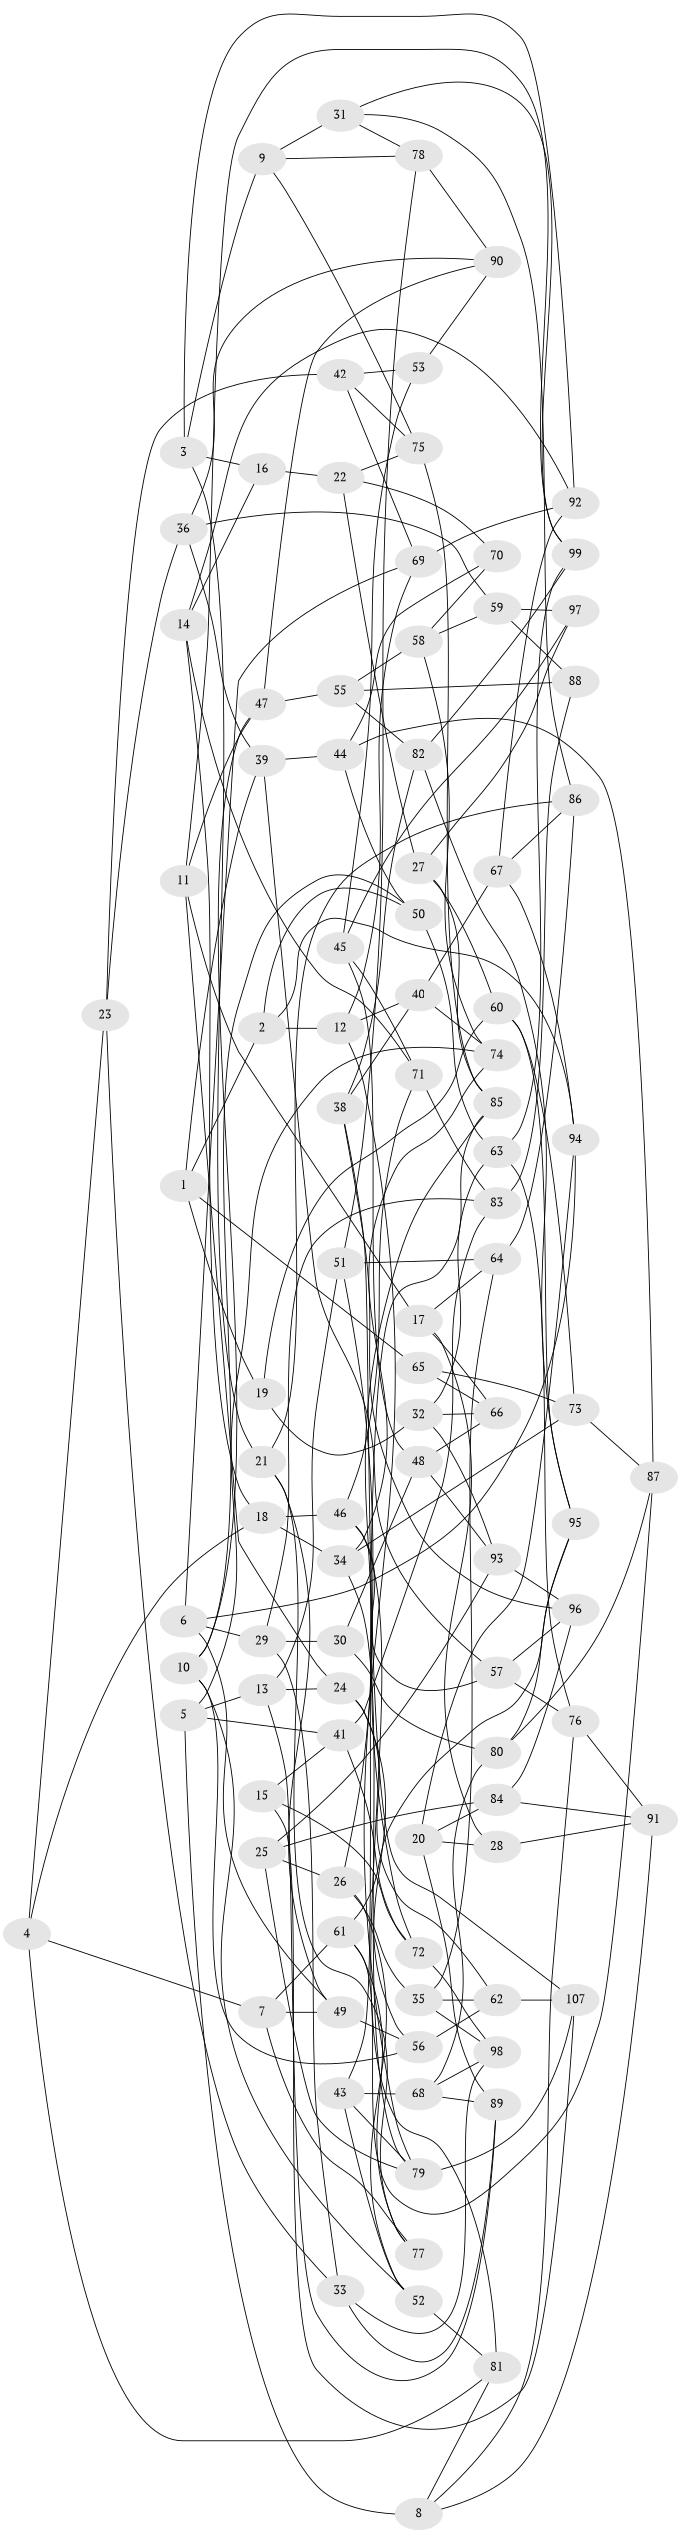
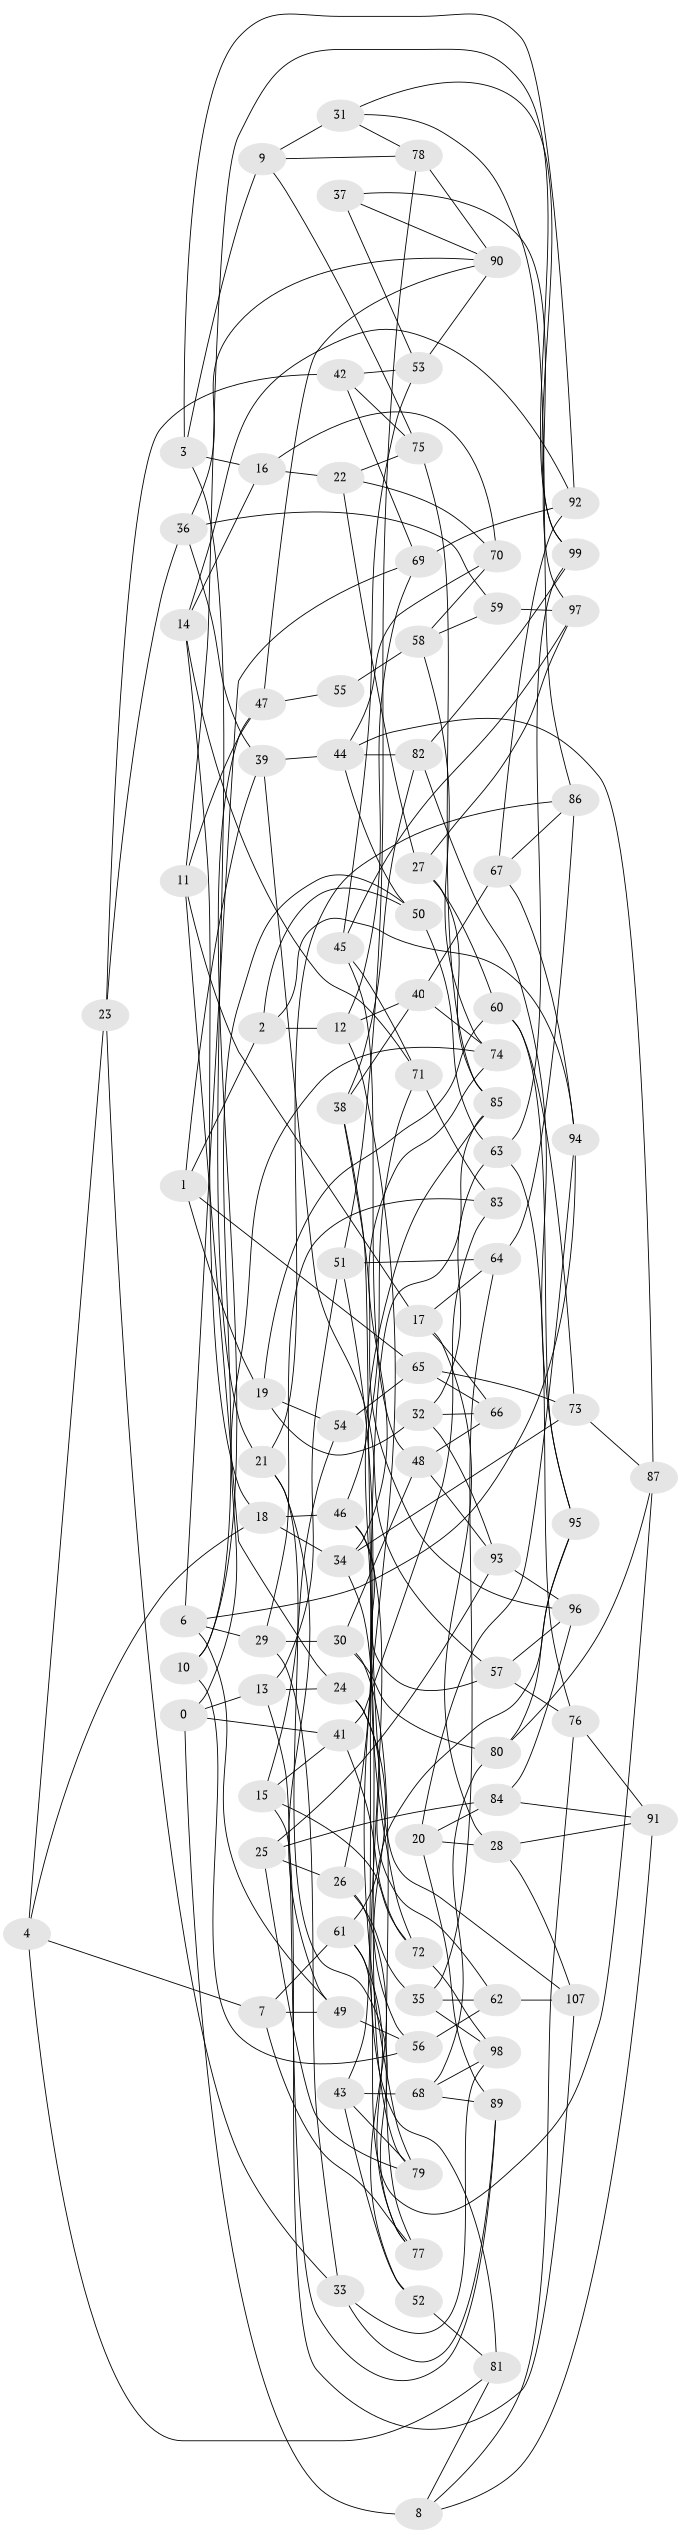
node "37": added
edge "16" -- "70": added
node "88": removed
edge "55" -- "82": now "44" -- "82"
node "54": added
node "5": label "5" -> "0"
edge "30" -- "77": added
edge "10" -- "52": removed
edge "107" -- "79": now "107" -- "28"
